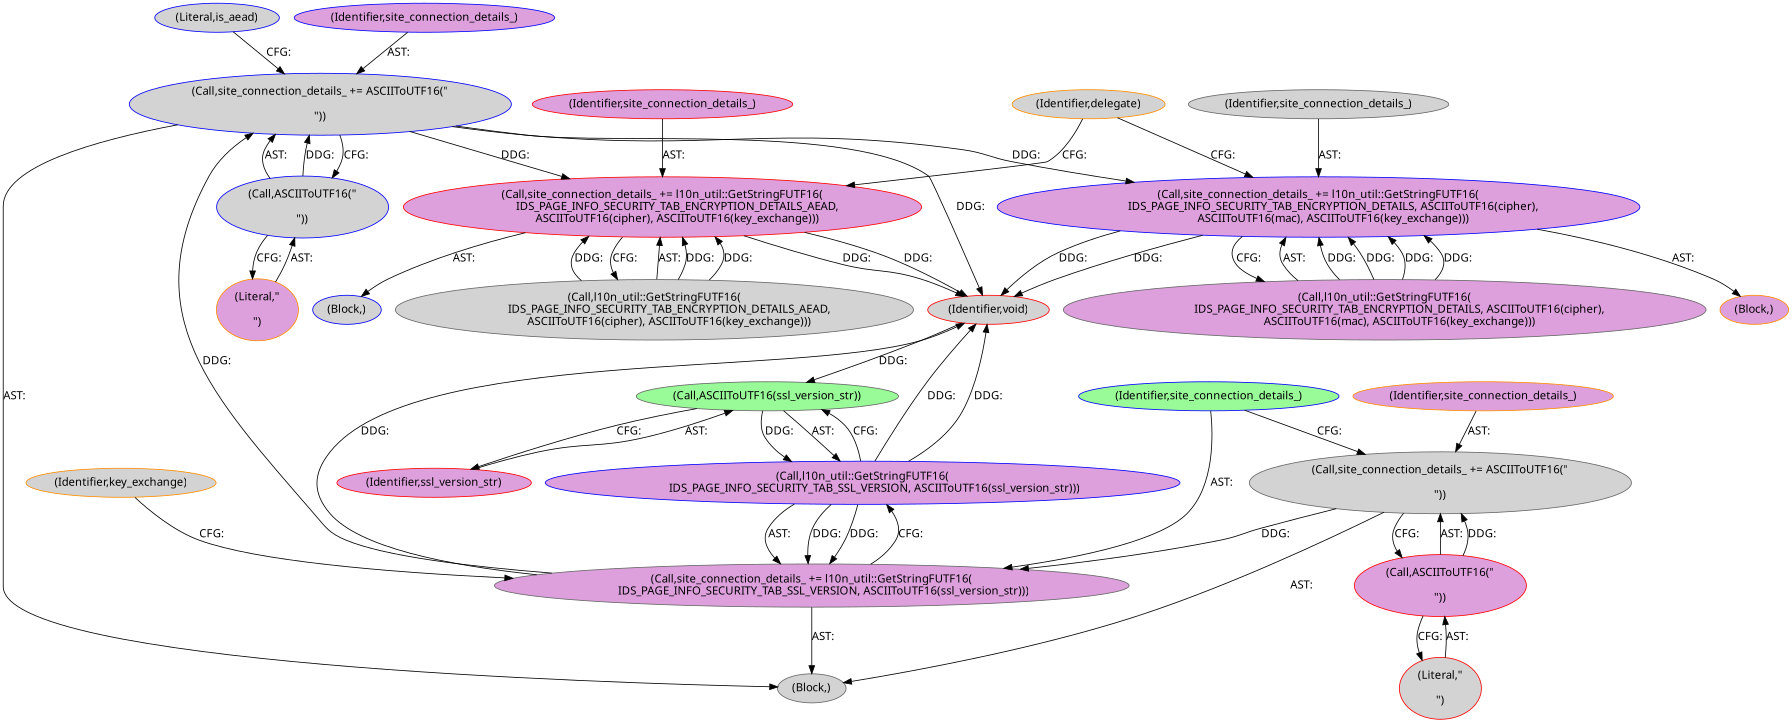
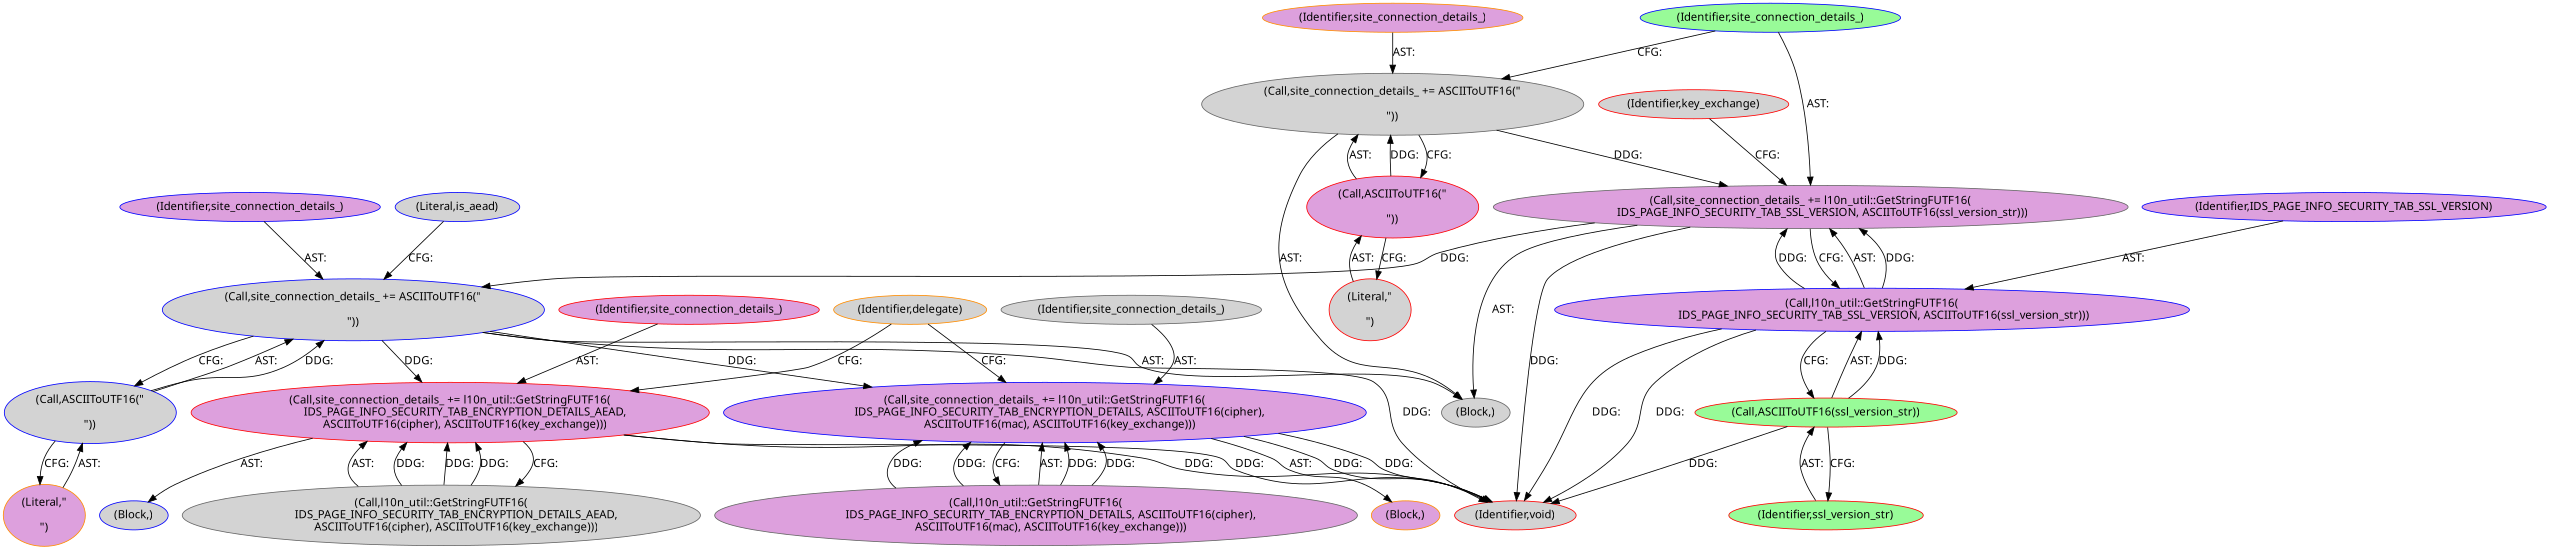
node "(Identifier,IDS_PAGE_INFO_SECURITY_TAB_SSL_VERSION)": added
edge "(Identifier,void)" -> "(Call,ASCIIToUTF16(ssl_version_str))": reversed
node "(Call,ASCIIToUTF16(ssl_version_str))": color gray40 -> red
node "(Identifier,key_exchange)": color darkorange -> red
node "(Identifier,ssl_version_str)": fillcolor plum -> palegreen
